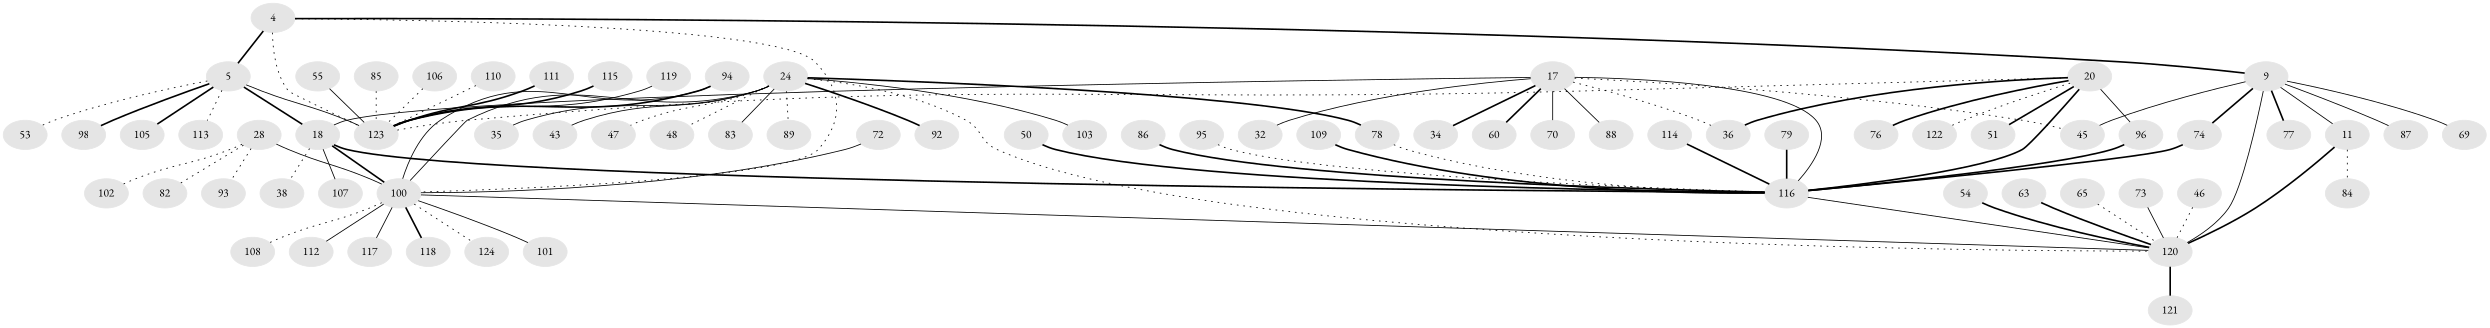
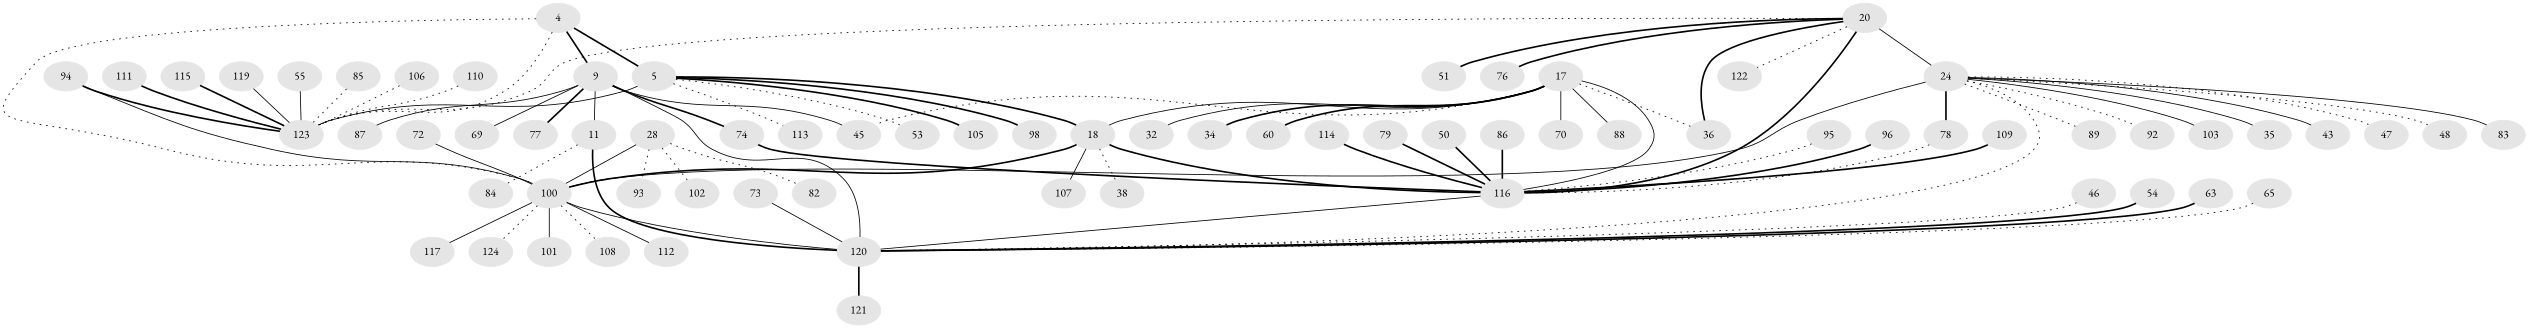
edge "24" -- "92": style bold -> dotted
edge "20" -- "96": now "20" -- "24"
node "118": removed
